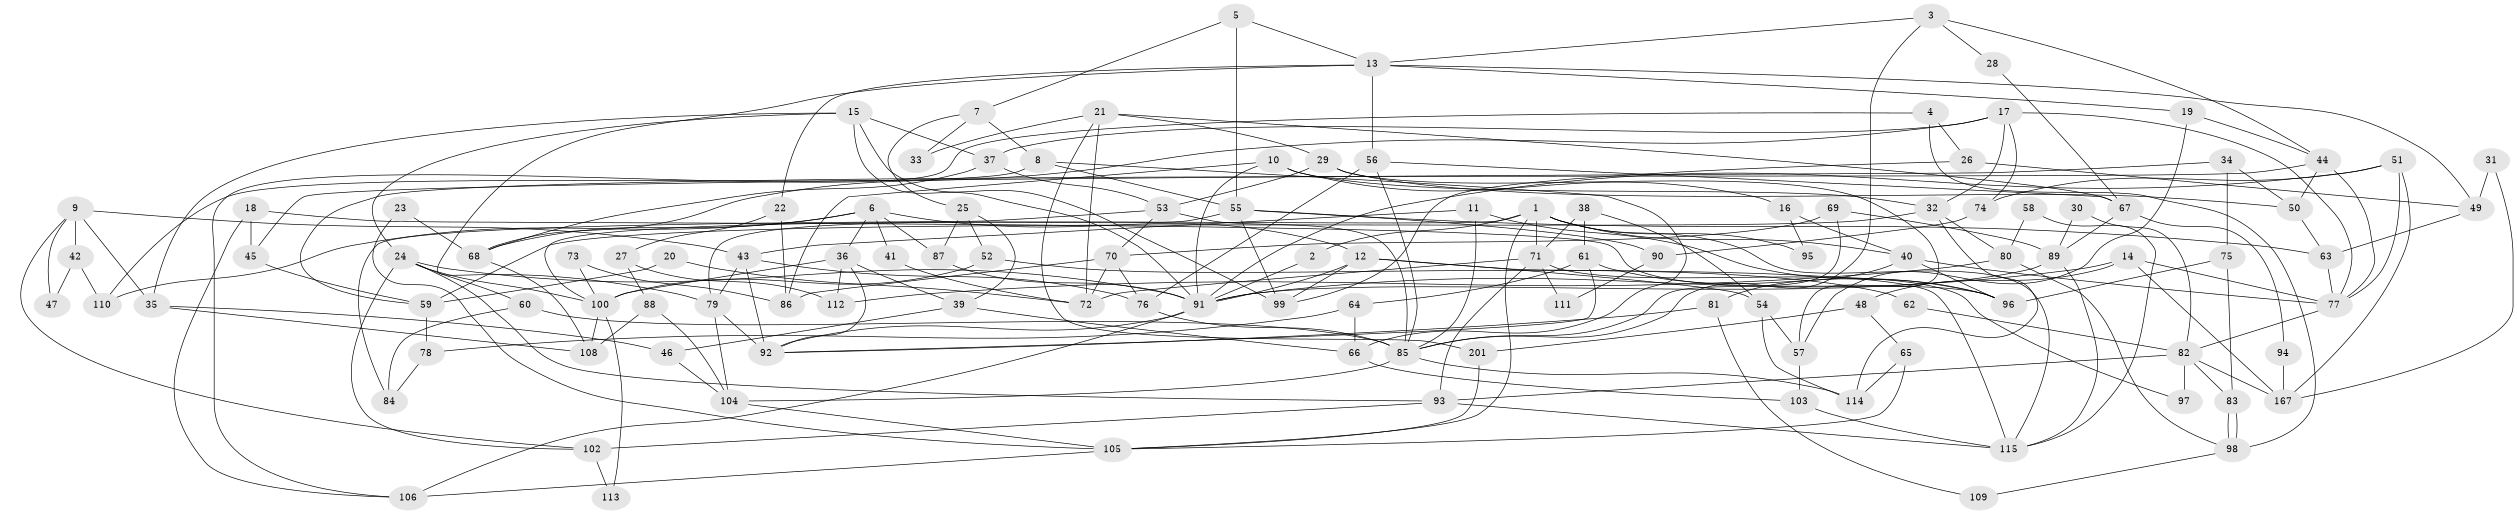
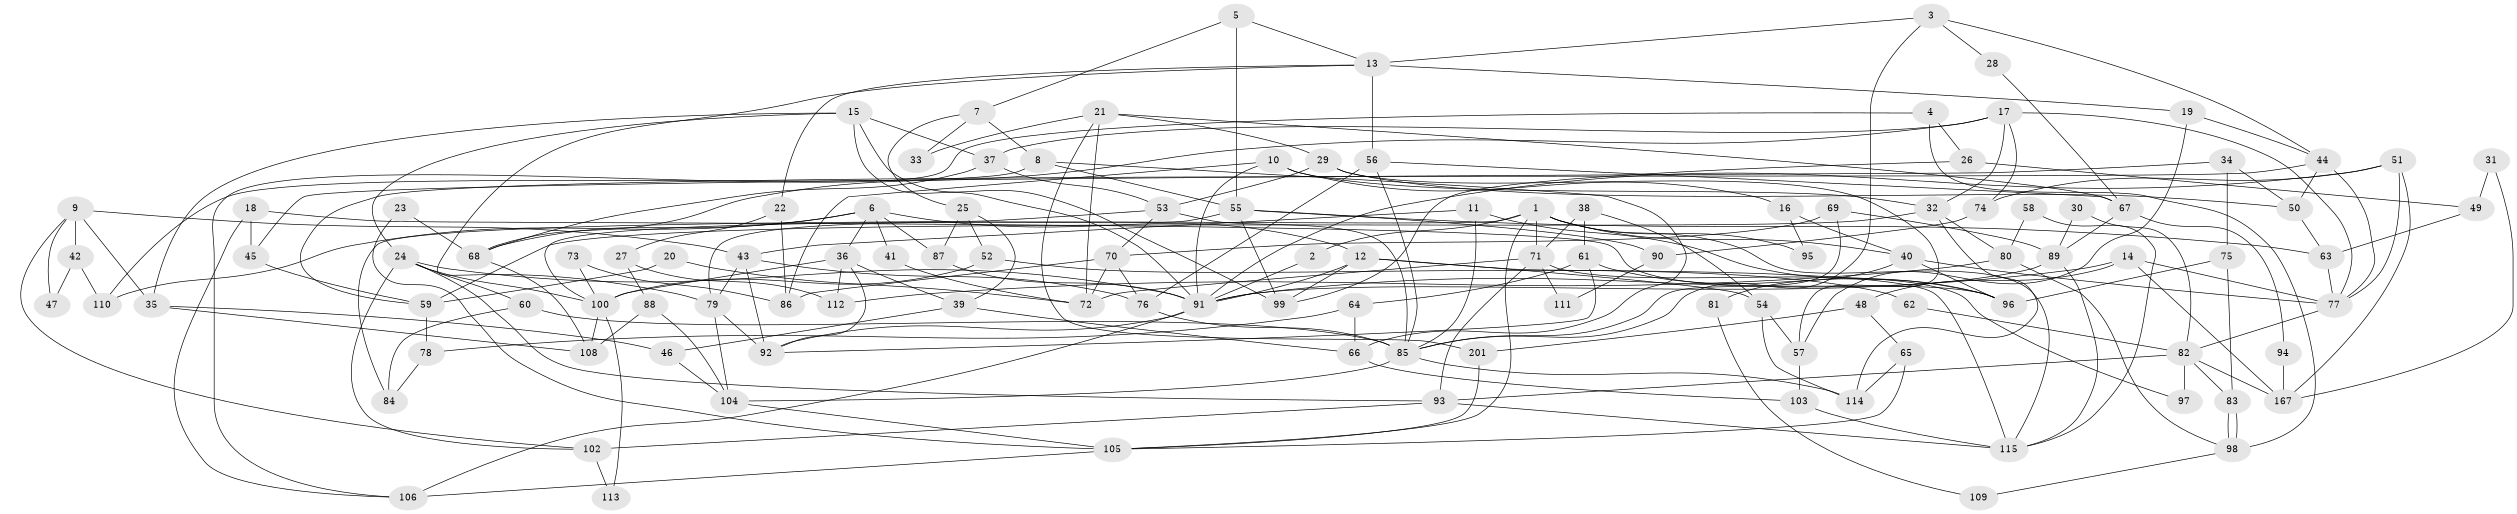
edge "13" -- "49": removed
edge "81" -- "92": removed
